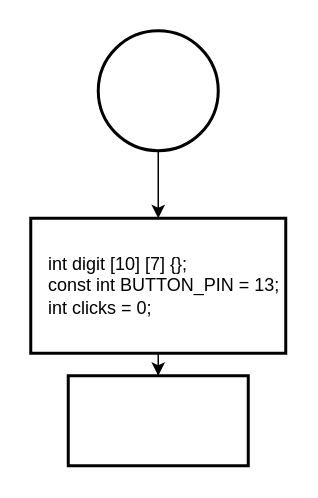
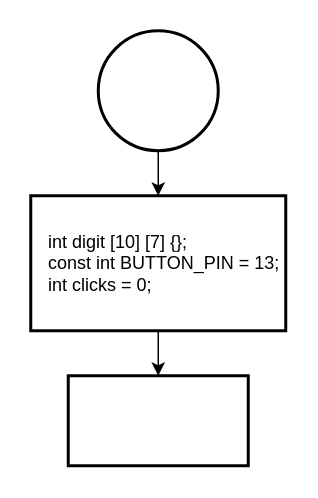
node "int digit [10] [7] {}; const int BUTTON_PIN = 13; int clicks = 0;": moved (158, 286) -> (158, 263)
